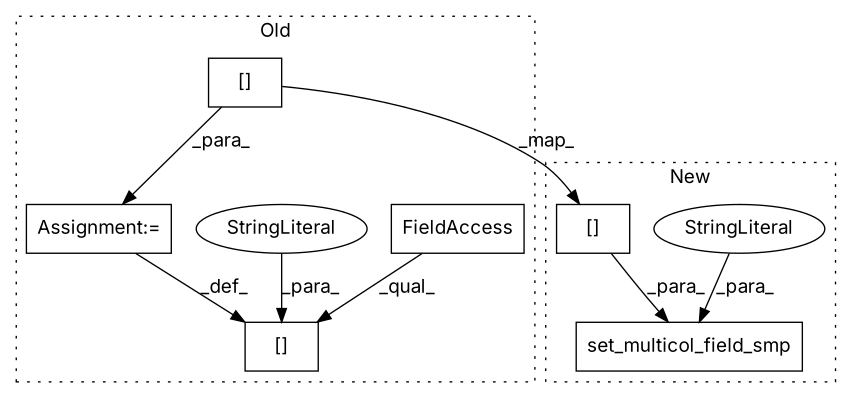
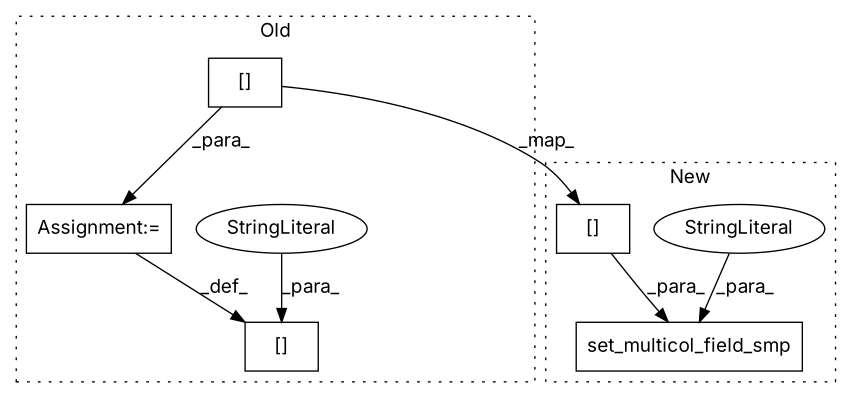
node "FieldAccess": removed
